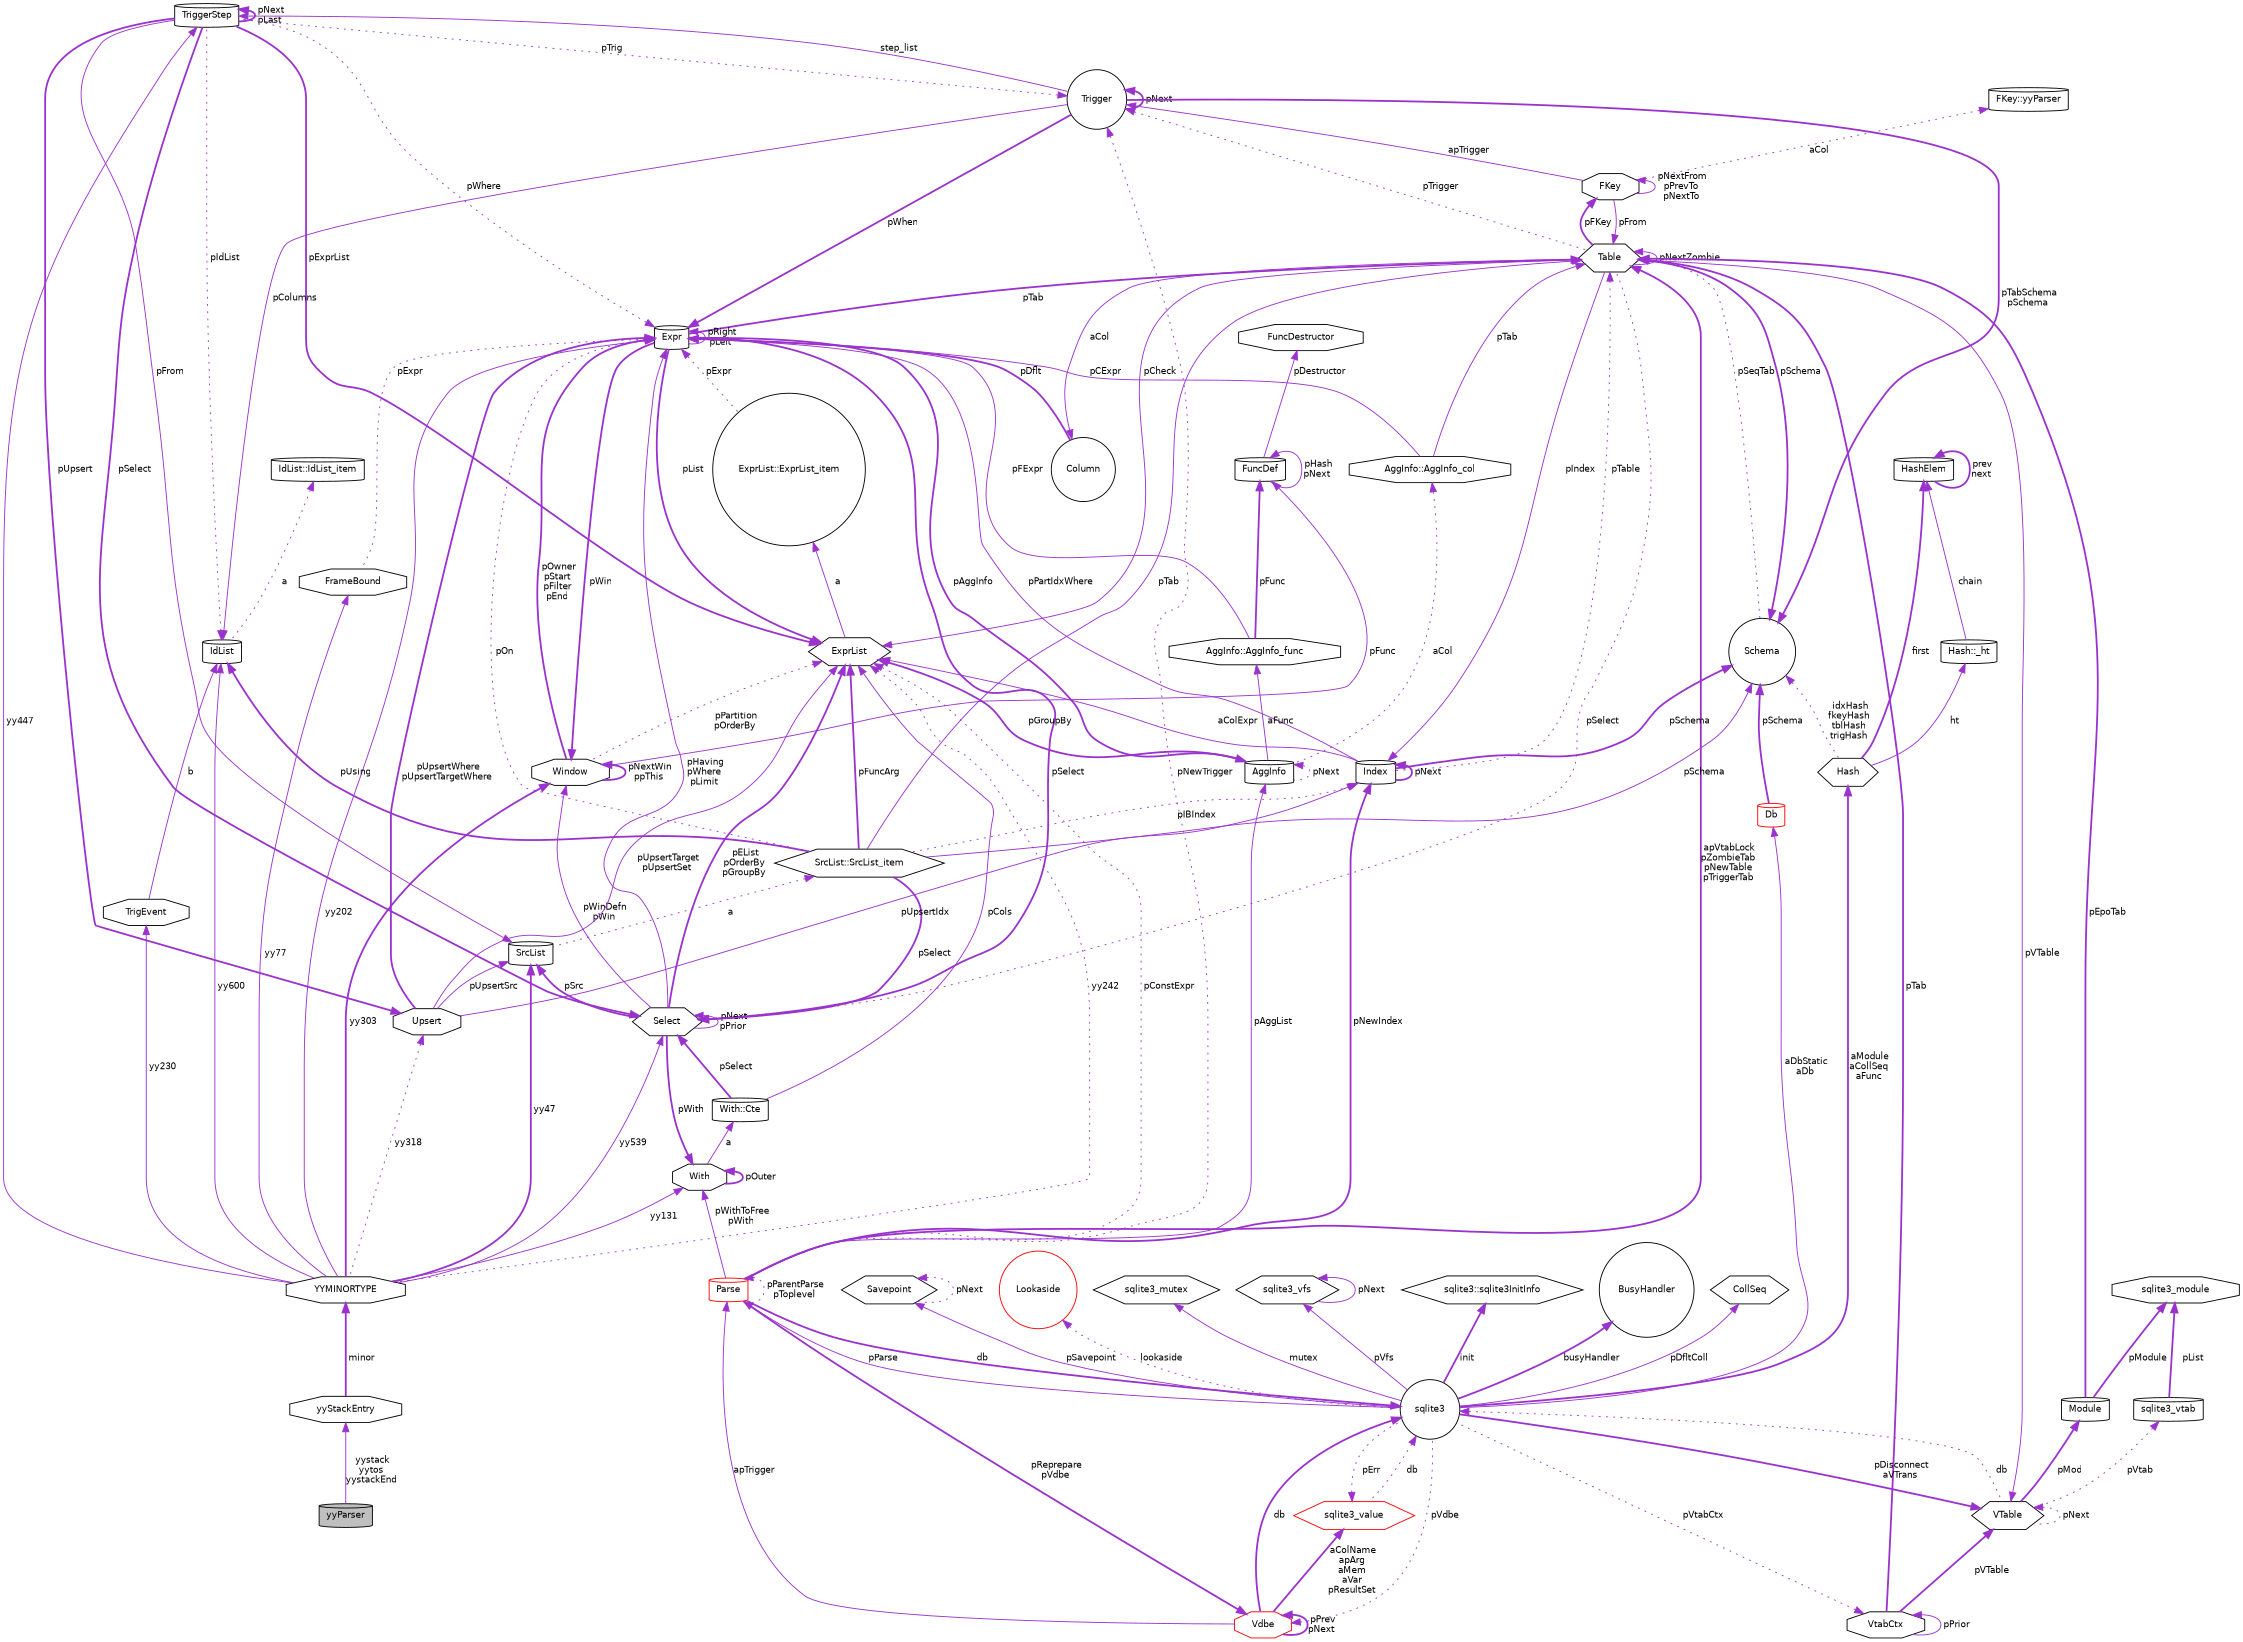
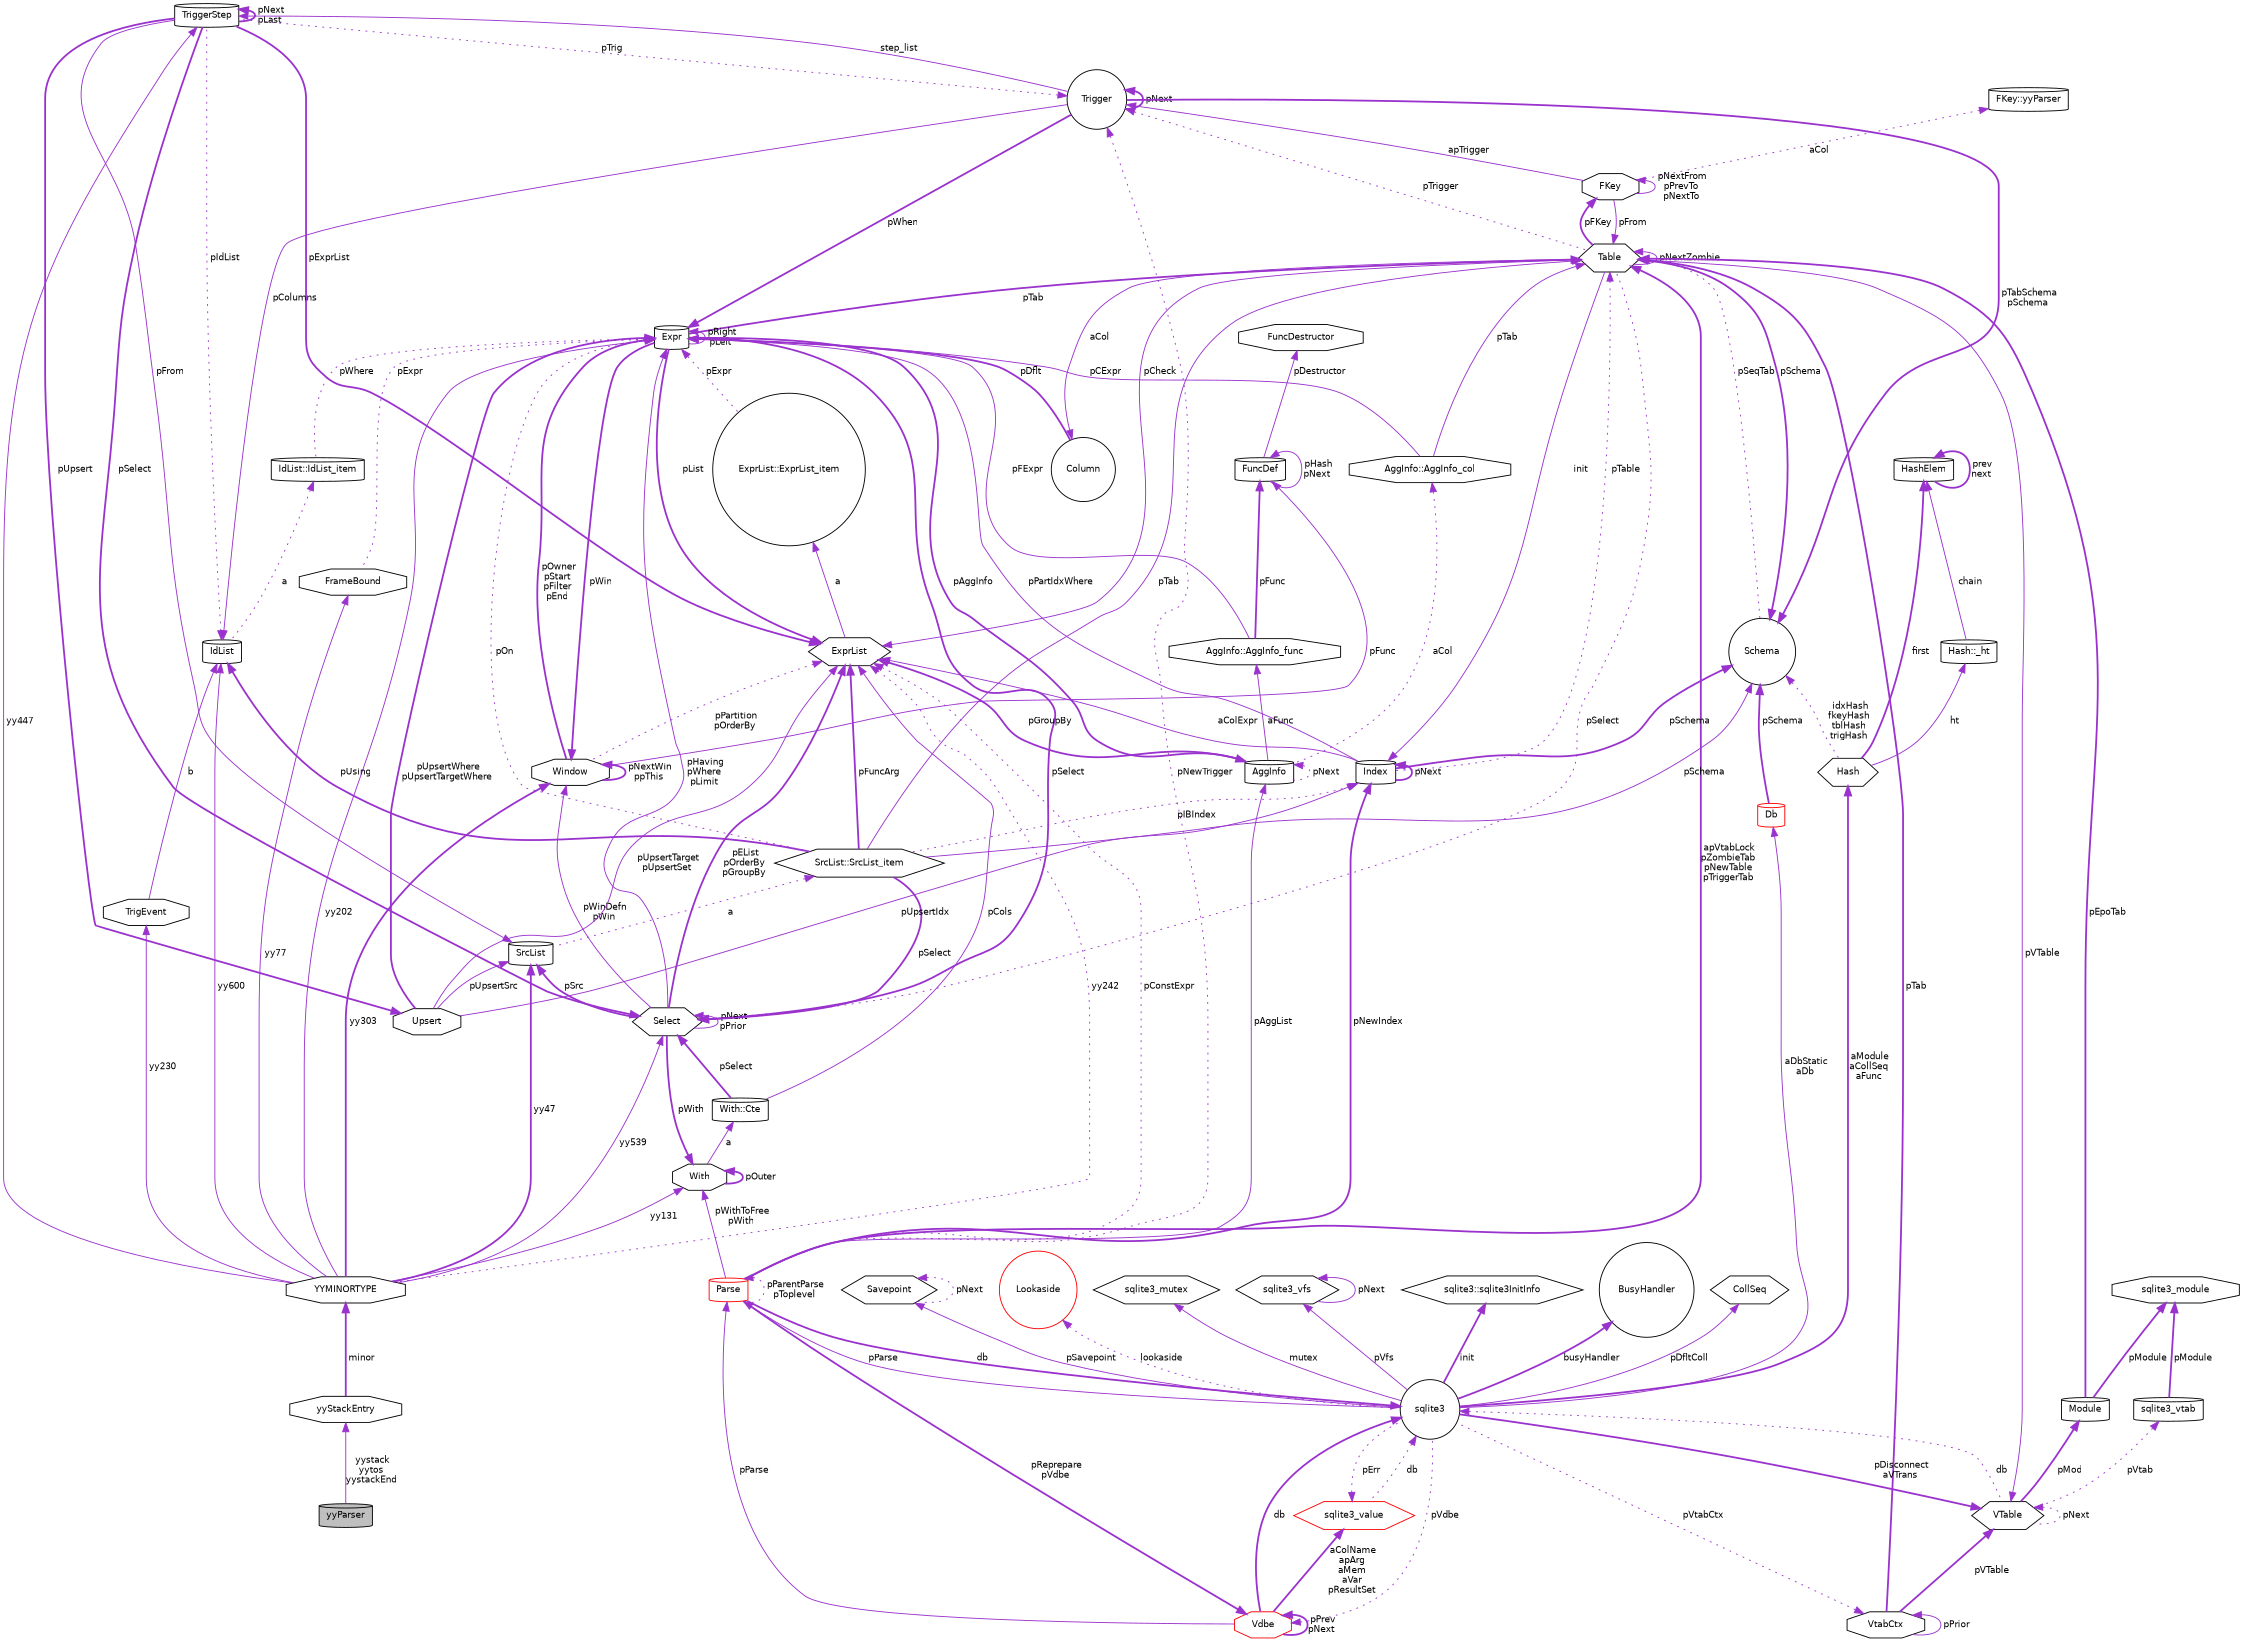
edge "TriggerStep" -> "Expr": now "IdList::IdList_item" -> "Expr"
edge "Table" -> "Index": label " pIndex" -> " init"
edge "YYMINORTYPE" -> "Upsert": removed, label "yy318"
edge "sqlite3_vtab" -> "sqlite3_module": label " pList" -> " pModule"
edge "Vdbe" -> "Parse": label " apTrigger" -> " pParse"
